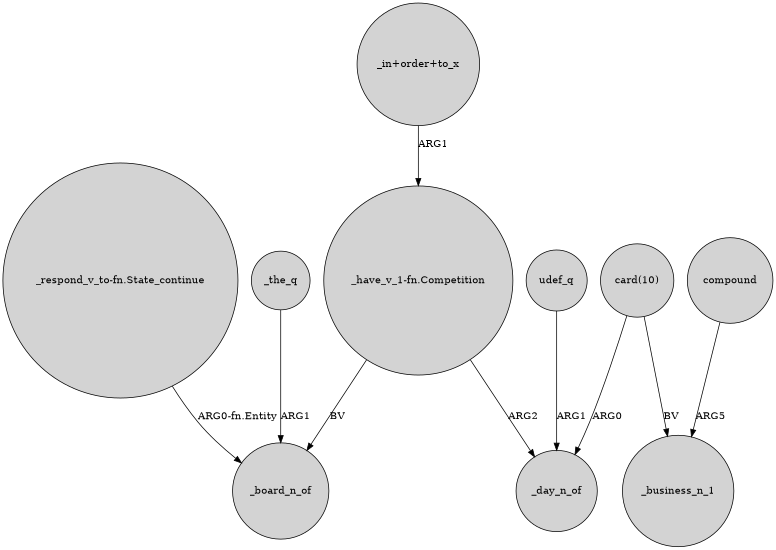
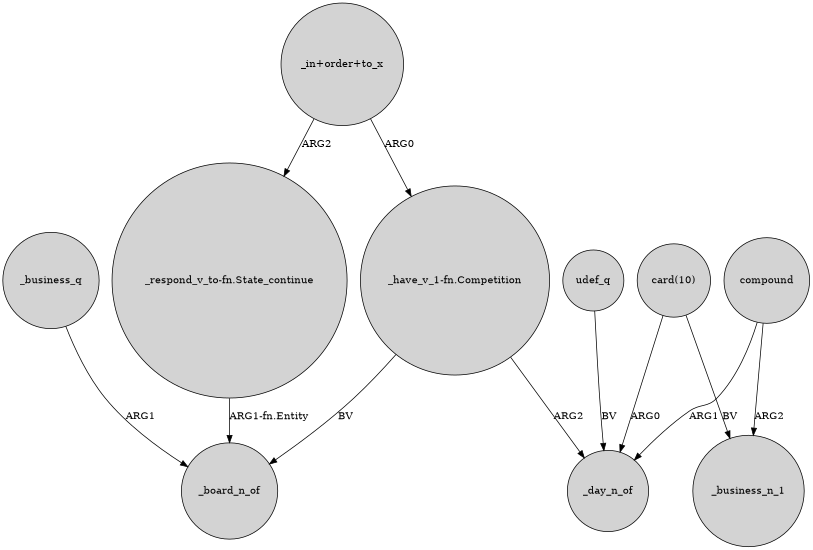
edge "_in+order+to_x" -> "_respond_v_to-fn.State_continue": added, label "ARG2"
edge "_in+order+to_x" -> "_have_v_1-fn.Competition": label "ARG1" -> "ARG0"
node "_the_q": label "_the_q" -> "_business_q"
edge "compound" -> "_day_n_of": added, label "ARG1"
edge "_respond_v_to-fn.State_continue" -> "_board_n_of": label "ARG0-fn.Entity" -> "ARG1-fn.Entity"
edge "udef_q" -> "_day_n_of": label "ARG1" -> "BV"
edge "compound" -> "_business_n_1": label "ARG5" -> "ARG2"
